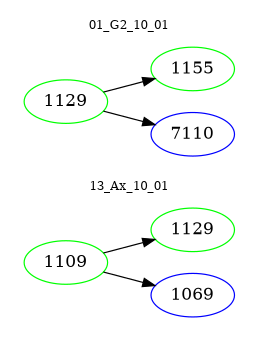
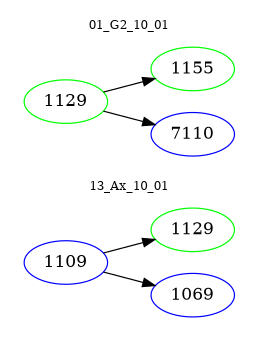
node "1109": color green -> blue
